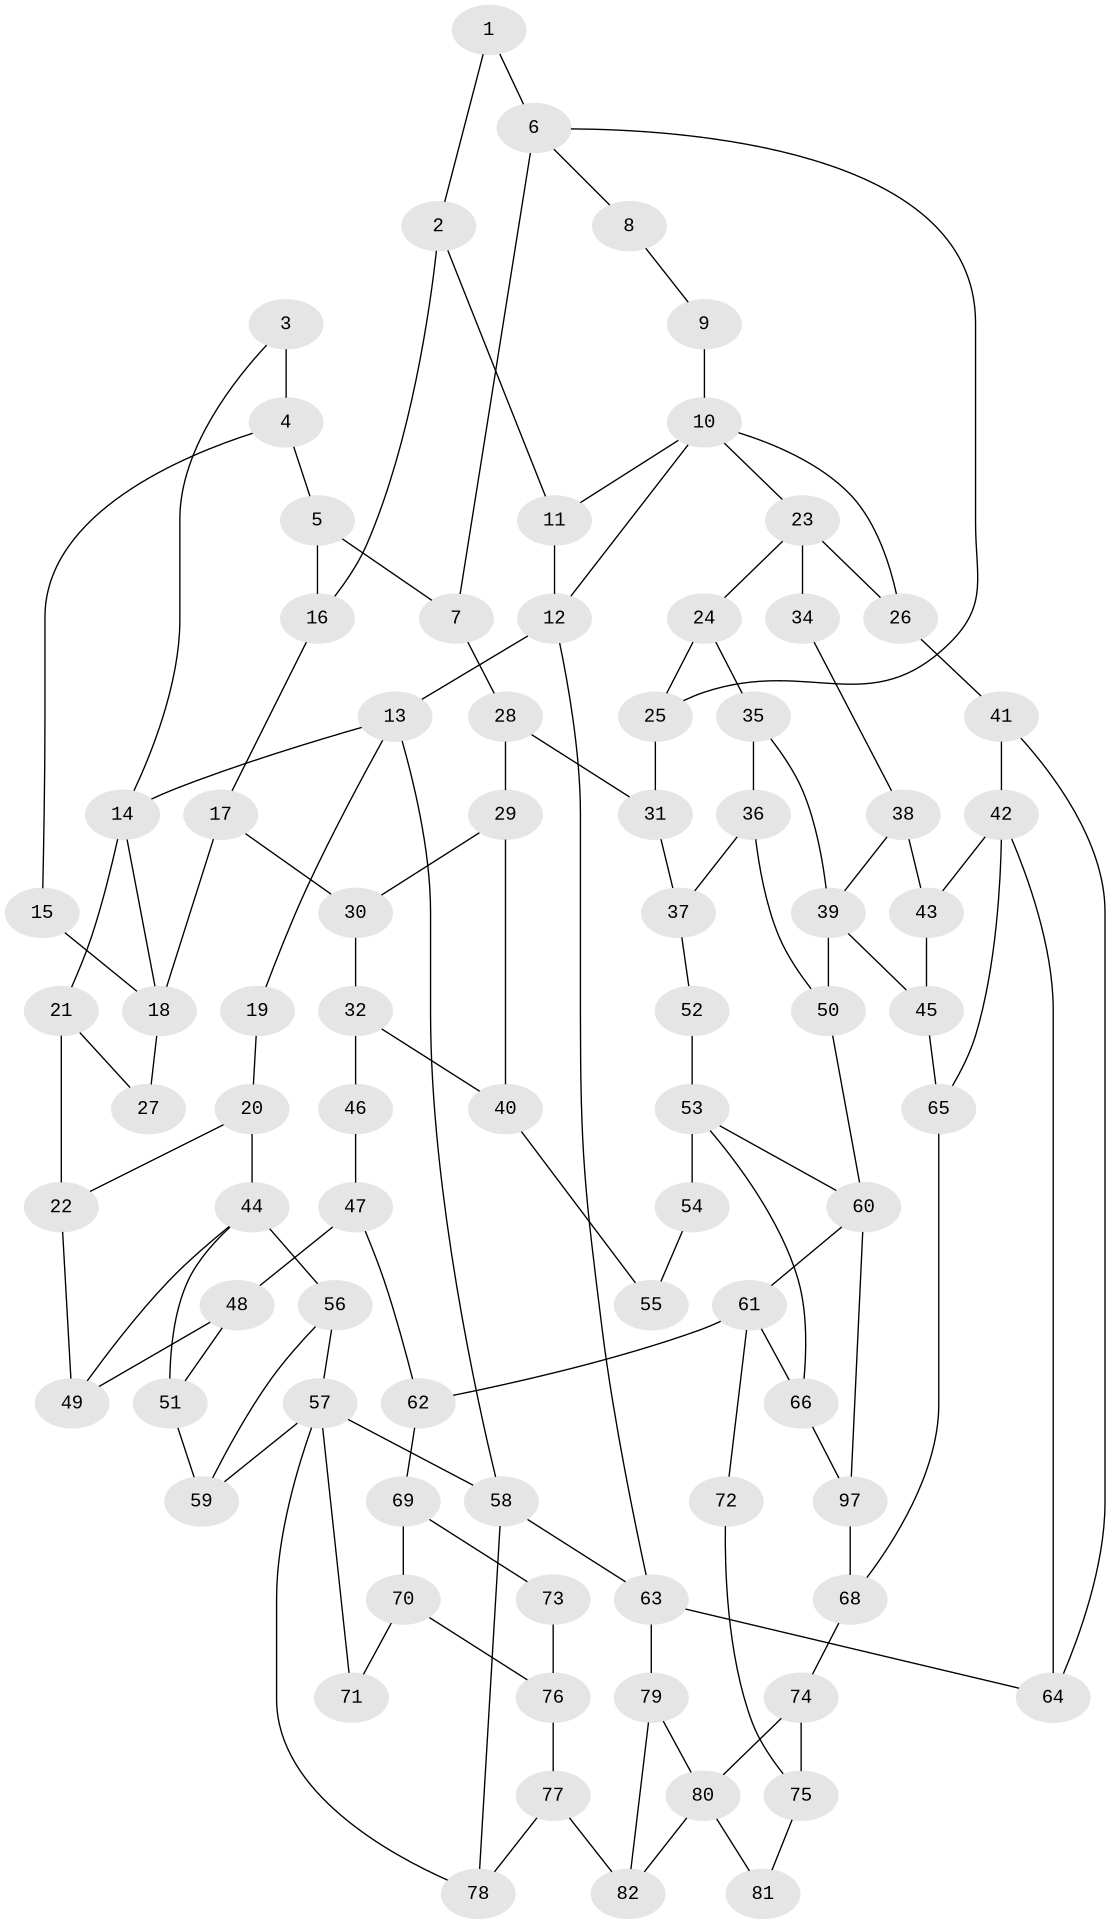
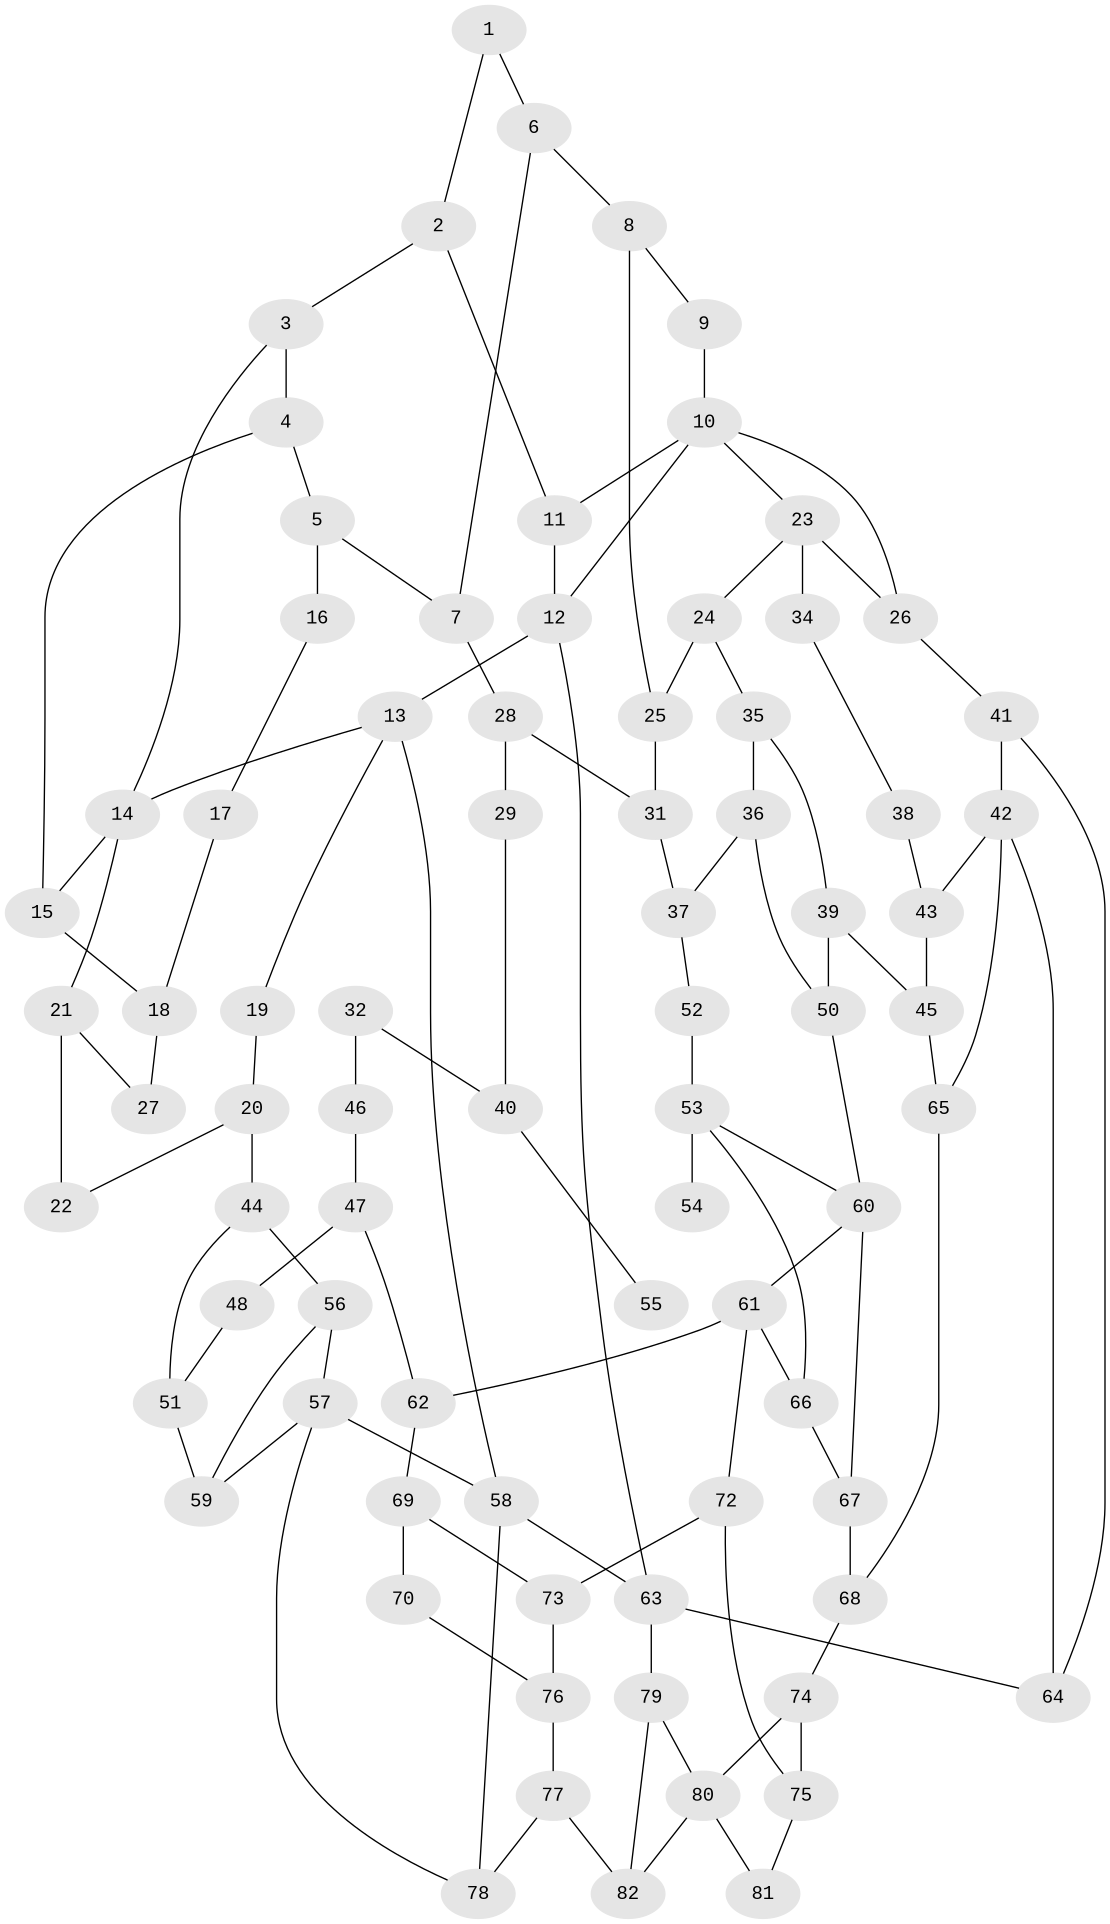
edge "6" -- "25": now "8" -- "25"
edge "2" -- "16": now "2" -- "3"
edge "38" -- "39": removed
edge "14" -- "18": now "14" -- "15"
node "30": removed
edge "54" -- "55": removed
node "49": removed
node "97": label "97" -> "67"
edge "72" -- "73": added
node "71": removed
